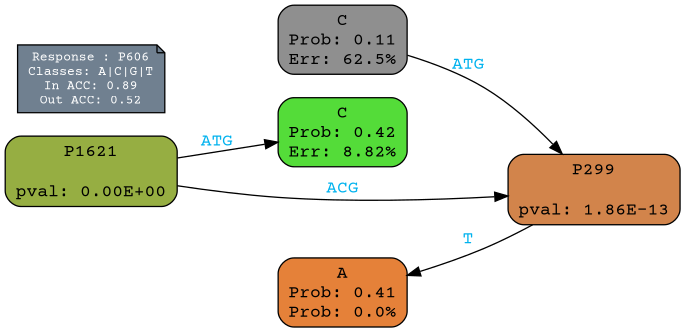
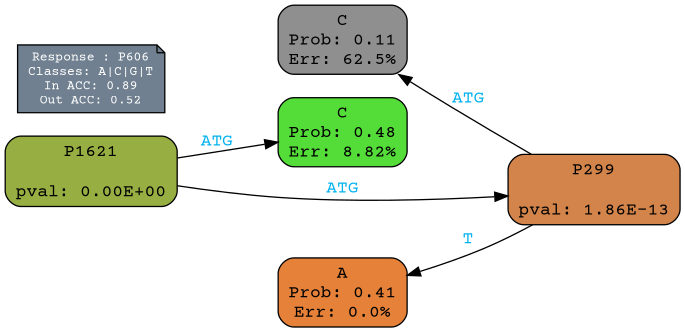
edge "C Prob: 0.11 Err: 62.5%" -> "P299 pval: 1.86E-13": reversed
node "C Prob: 0.42 Err: 8.82%": label "C Prob: 0.42 Err: 8.82%" -> "C Prob: 0.48 Err: 8.82%"
edge "P1621 pval: 0.00E+00" -> "P299 pval: 1.86E-13": label "ACG" -> "ATG"
node "A Prob: 0.41 Prob: 0.0%": label "A Prob: 0.41 Prob: 0.0%" -> "A Prob: 0.41 Err: 0.0%"
